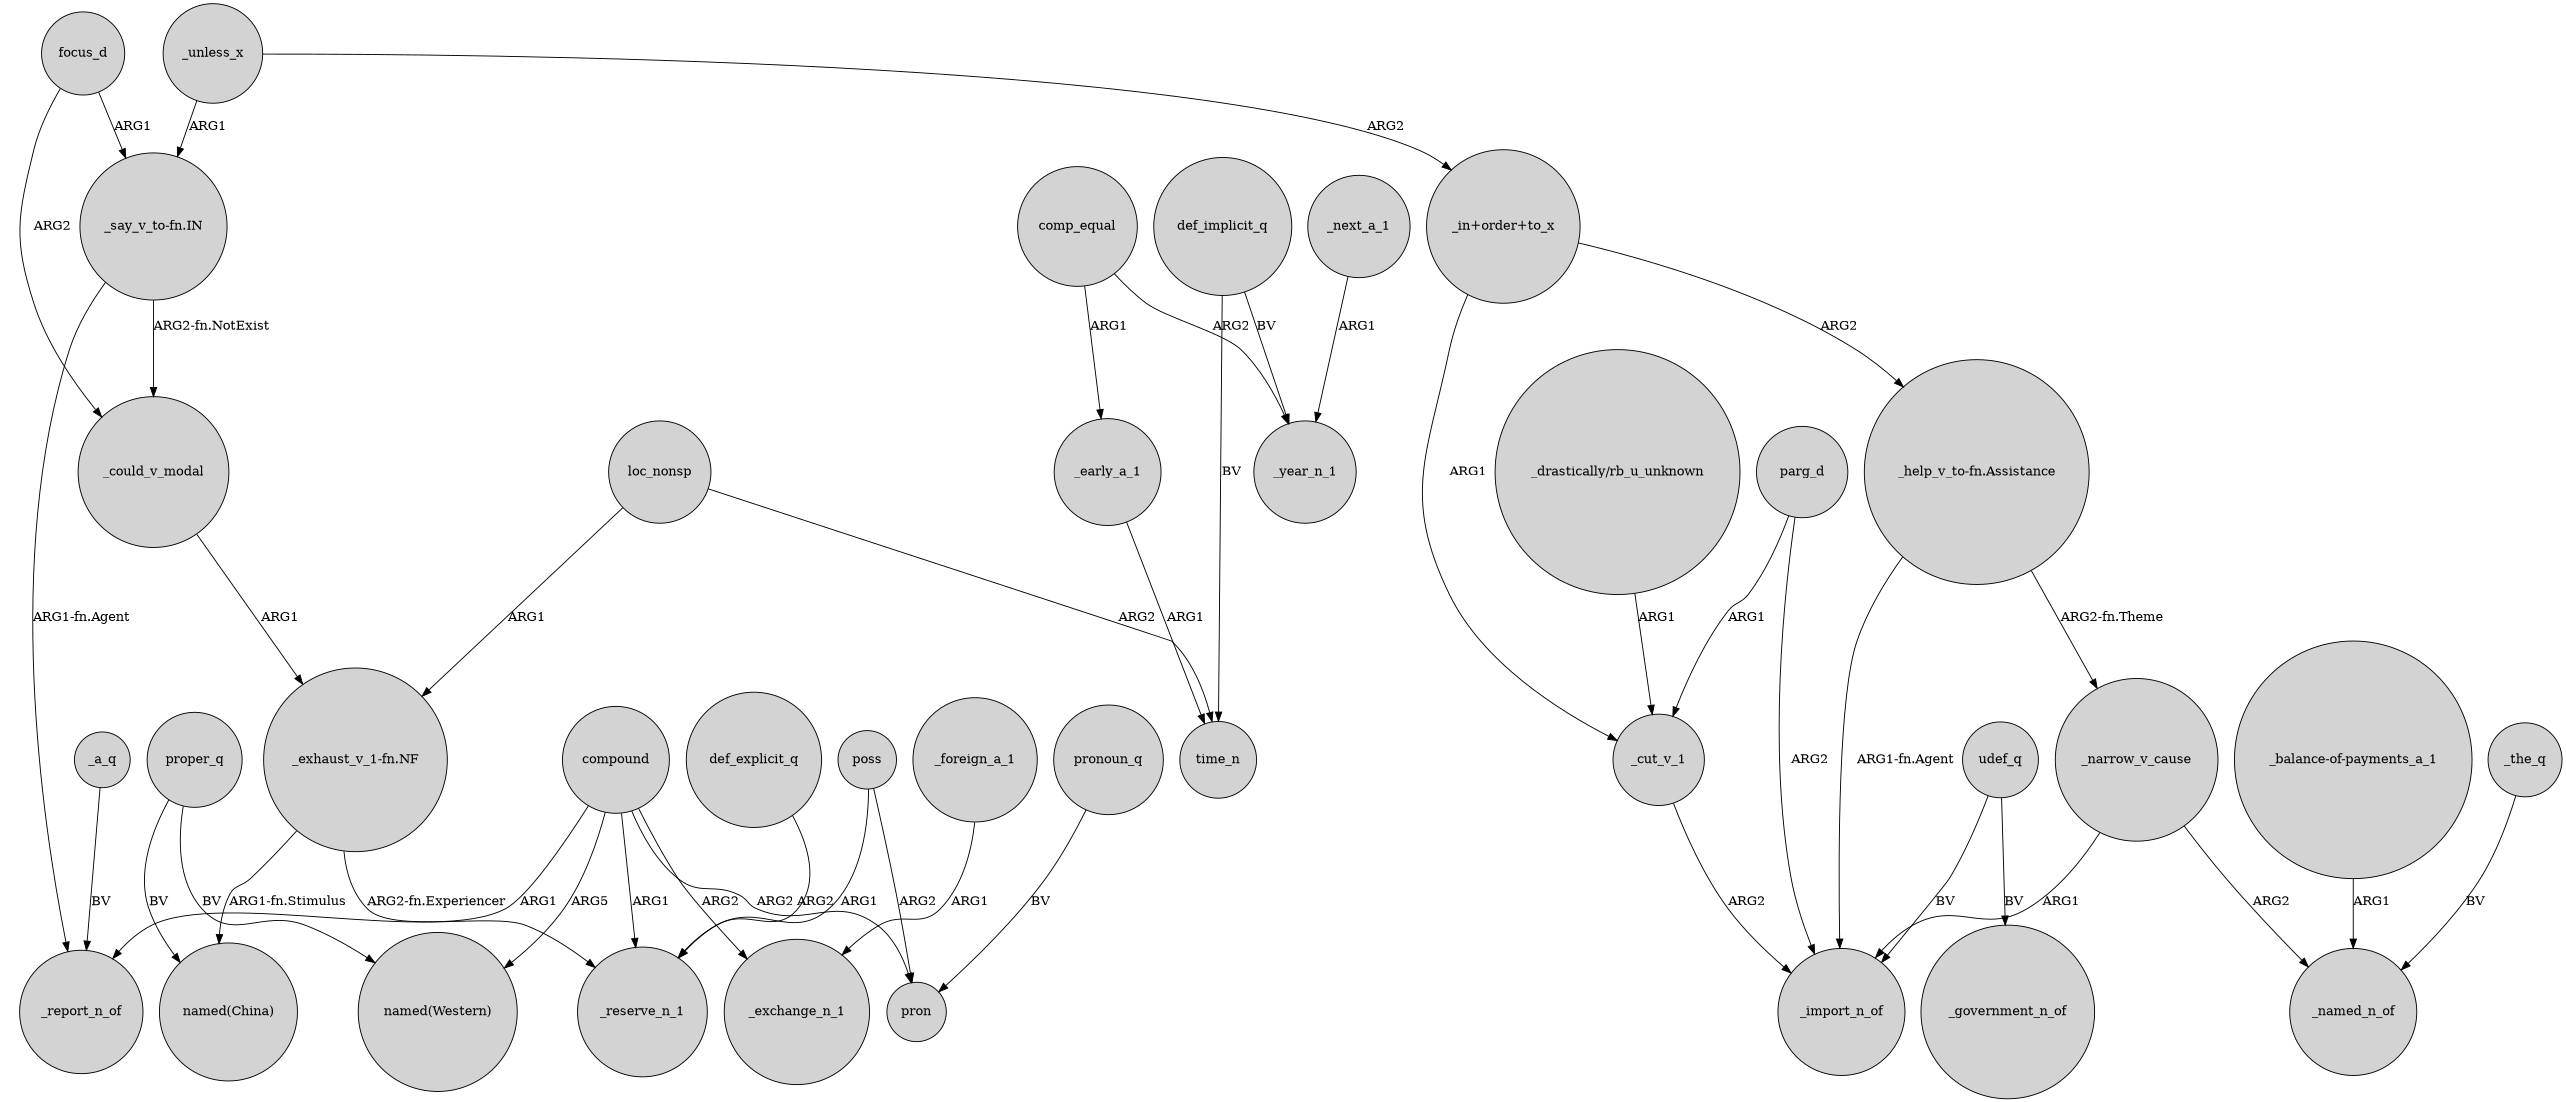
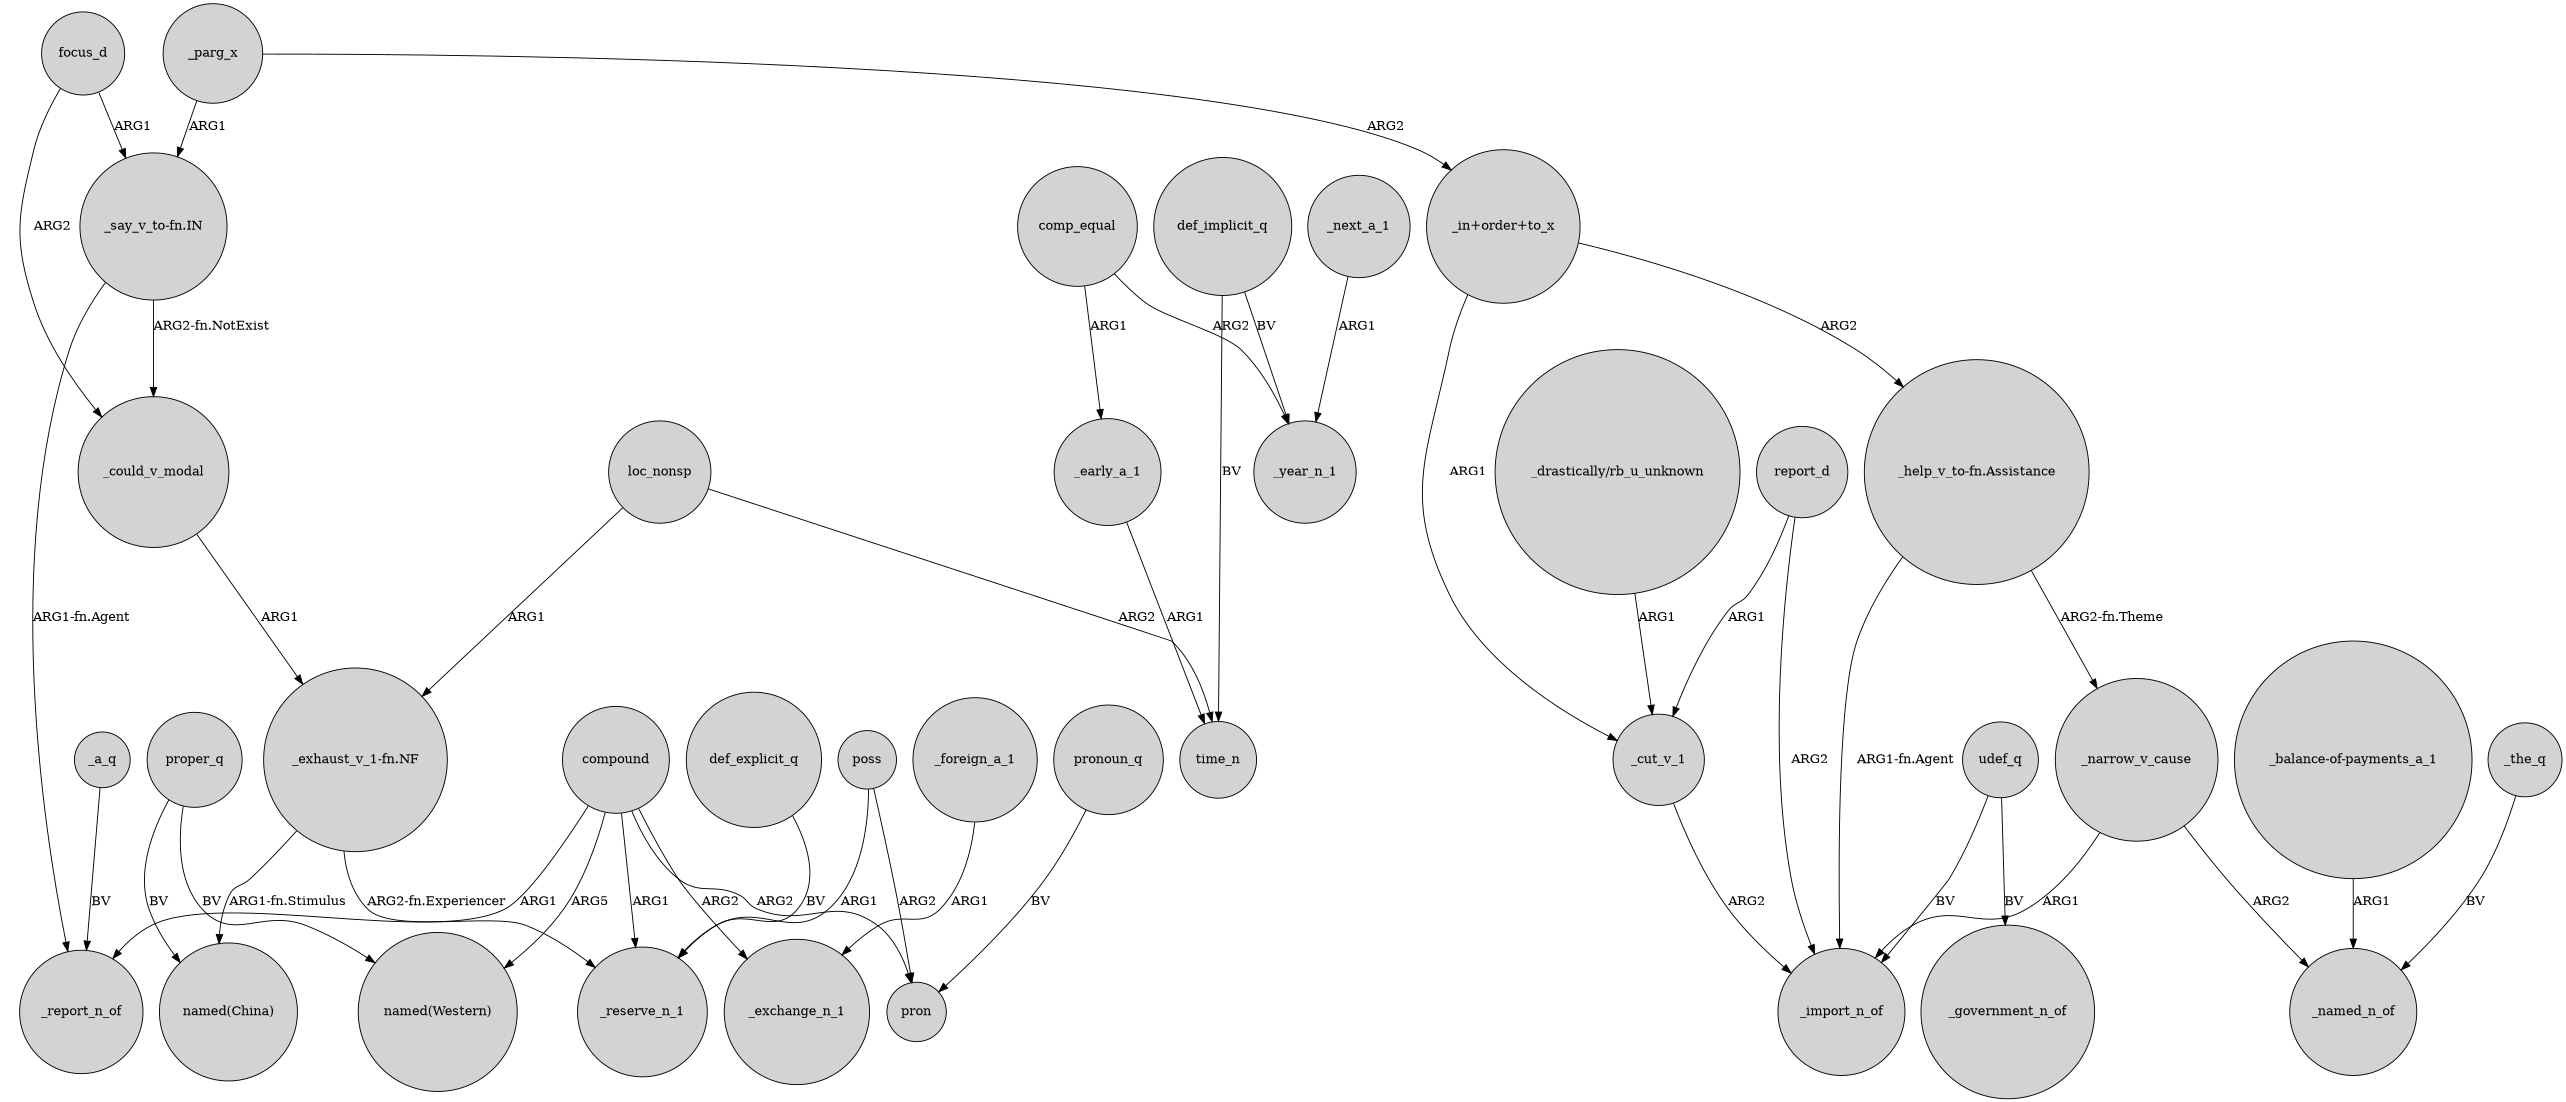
node "_unless_x": label "_unless_x" -> "_parg_x"
node "parg_d": label "parg_d" -> "report_d"
edge "def_explicit_q" -> "_reserve_n_1": label "ARG2" -> "BV"
